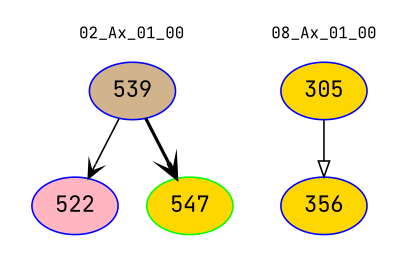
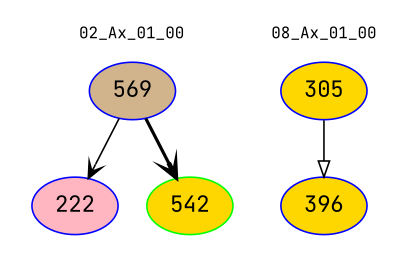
node "539": label "539" -> "569"
node "522": label "522" -> "222"
node "547": label "547" -> "542"
node "356": label "356" -> "396"
